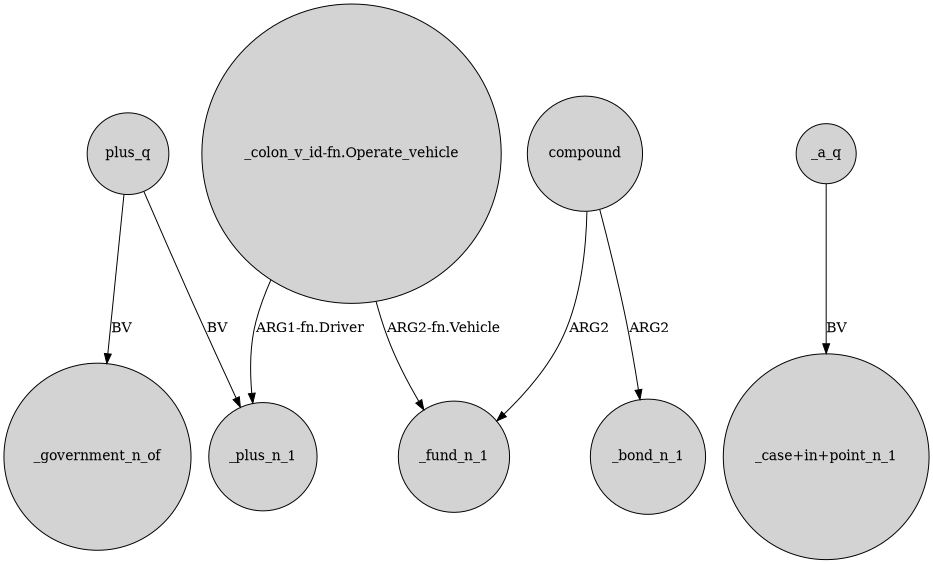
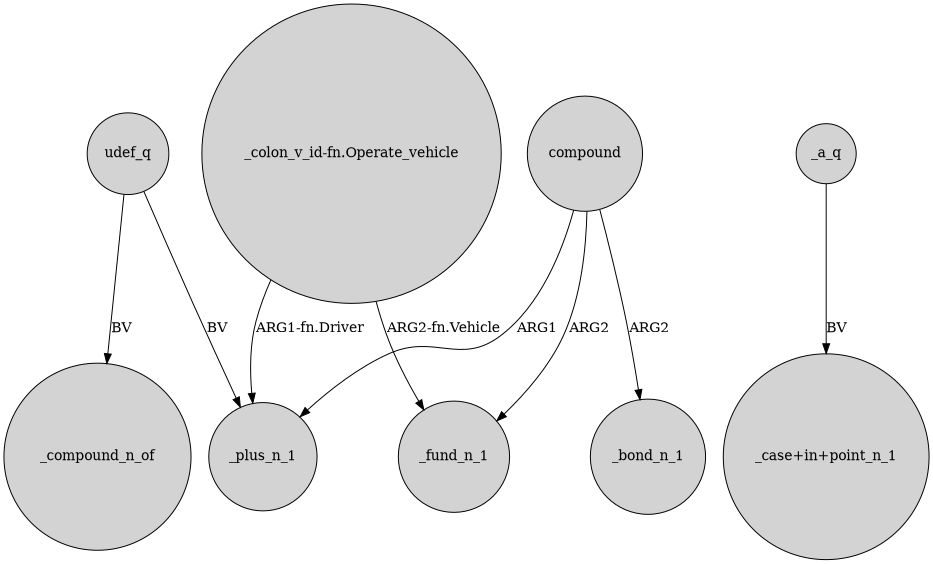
node "plus_q": label "plus_q" -> "udef_q"
edge "compound" -> "_plus_n_1": added, label "ARG1"
node "_government_n_of": label "_government_n_of" -> "_compound_n_of"
